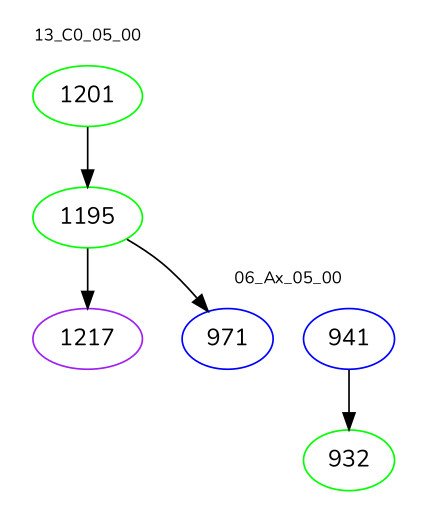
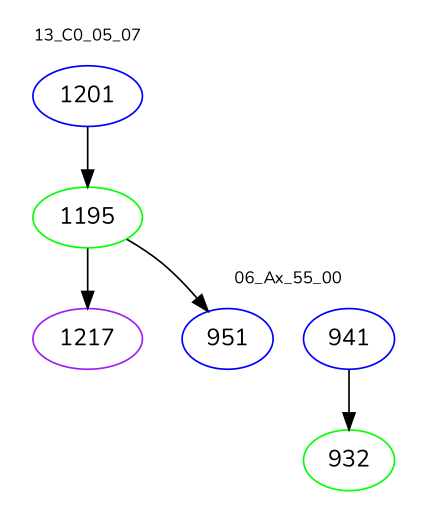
cluster "13_C0_05_00": label "13_C0_05_00" -> "13_C0_05_07"
node "1201": color green -> blue
cluster "06_Ax_05_00": label "06_Ax_05_00" -> "06_Ax_55_00"
node "971": label "971" -> "951"
